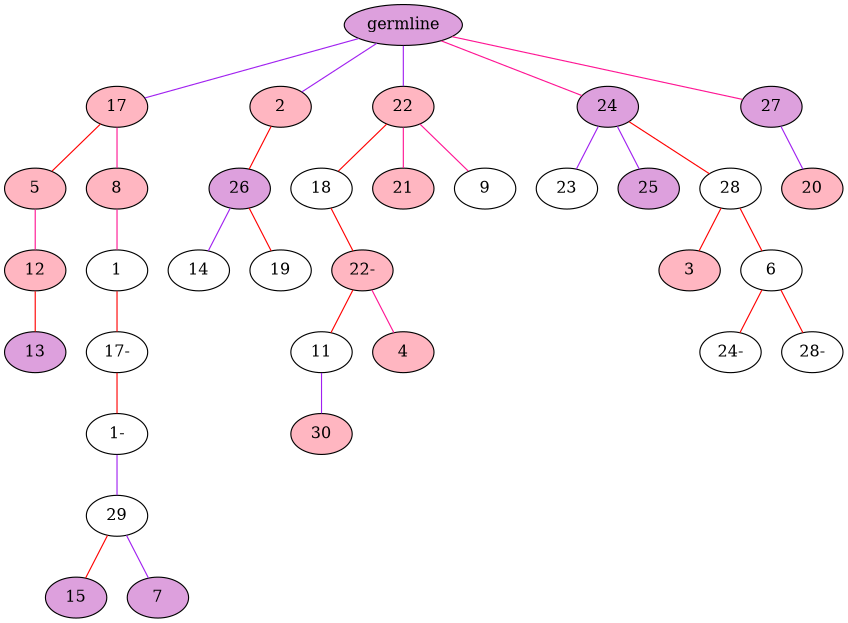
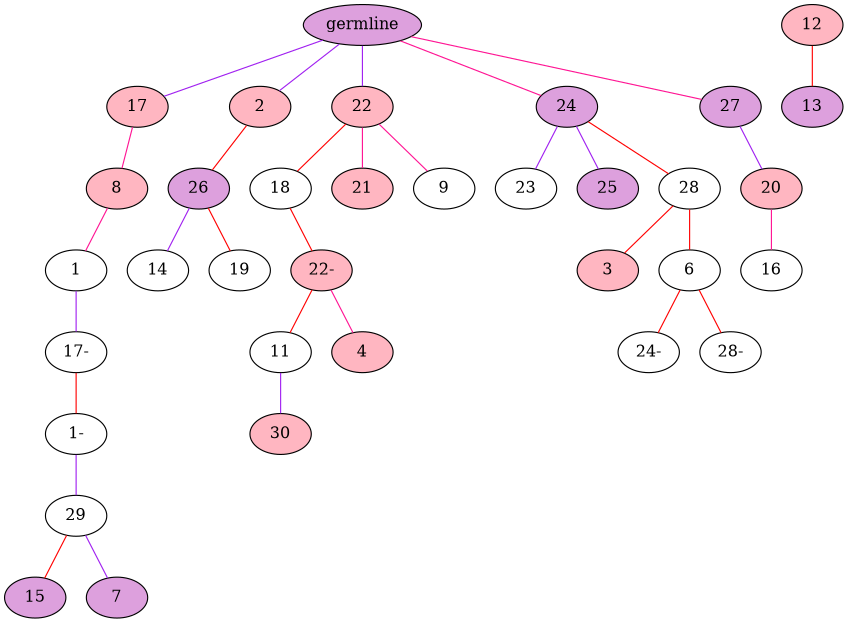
node "5": removed
node "16": added
edge "1" -- "17-": color red -> purple
